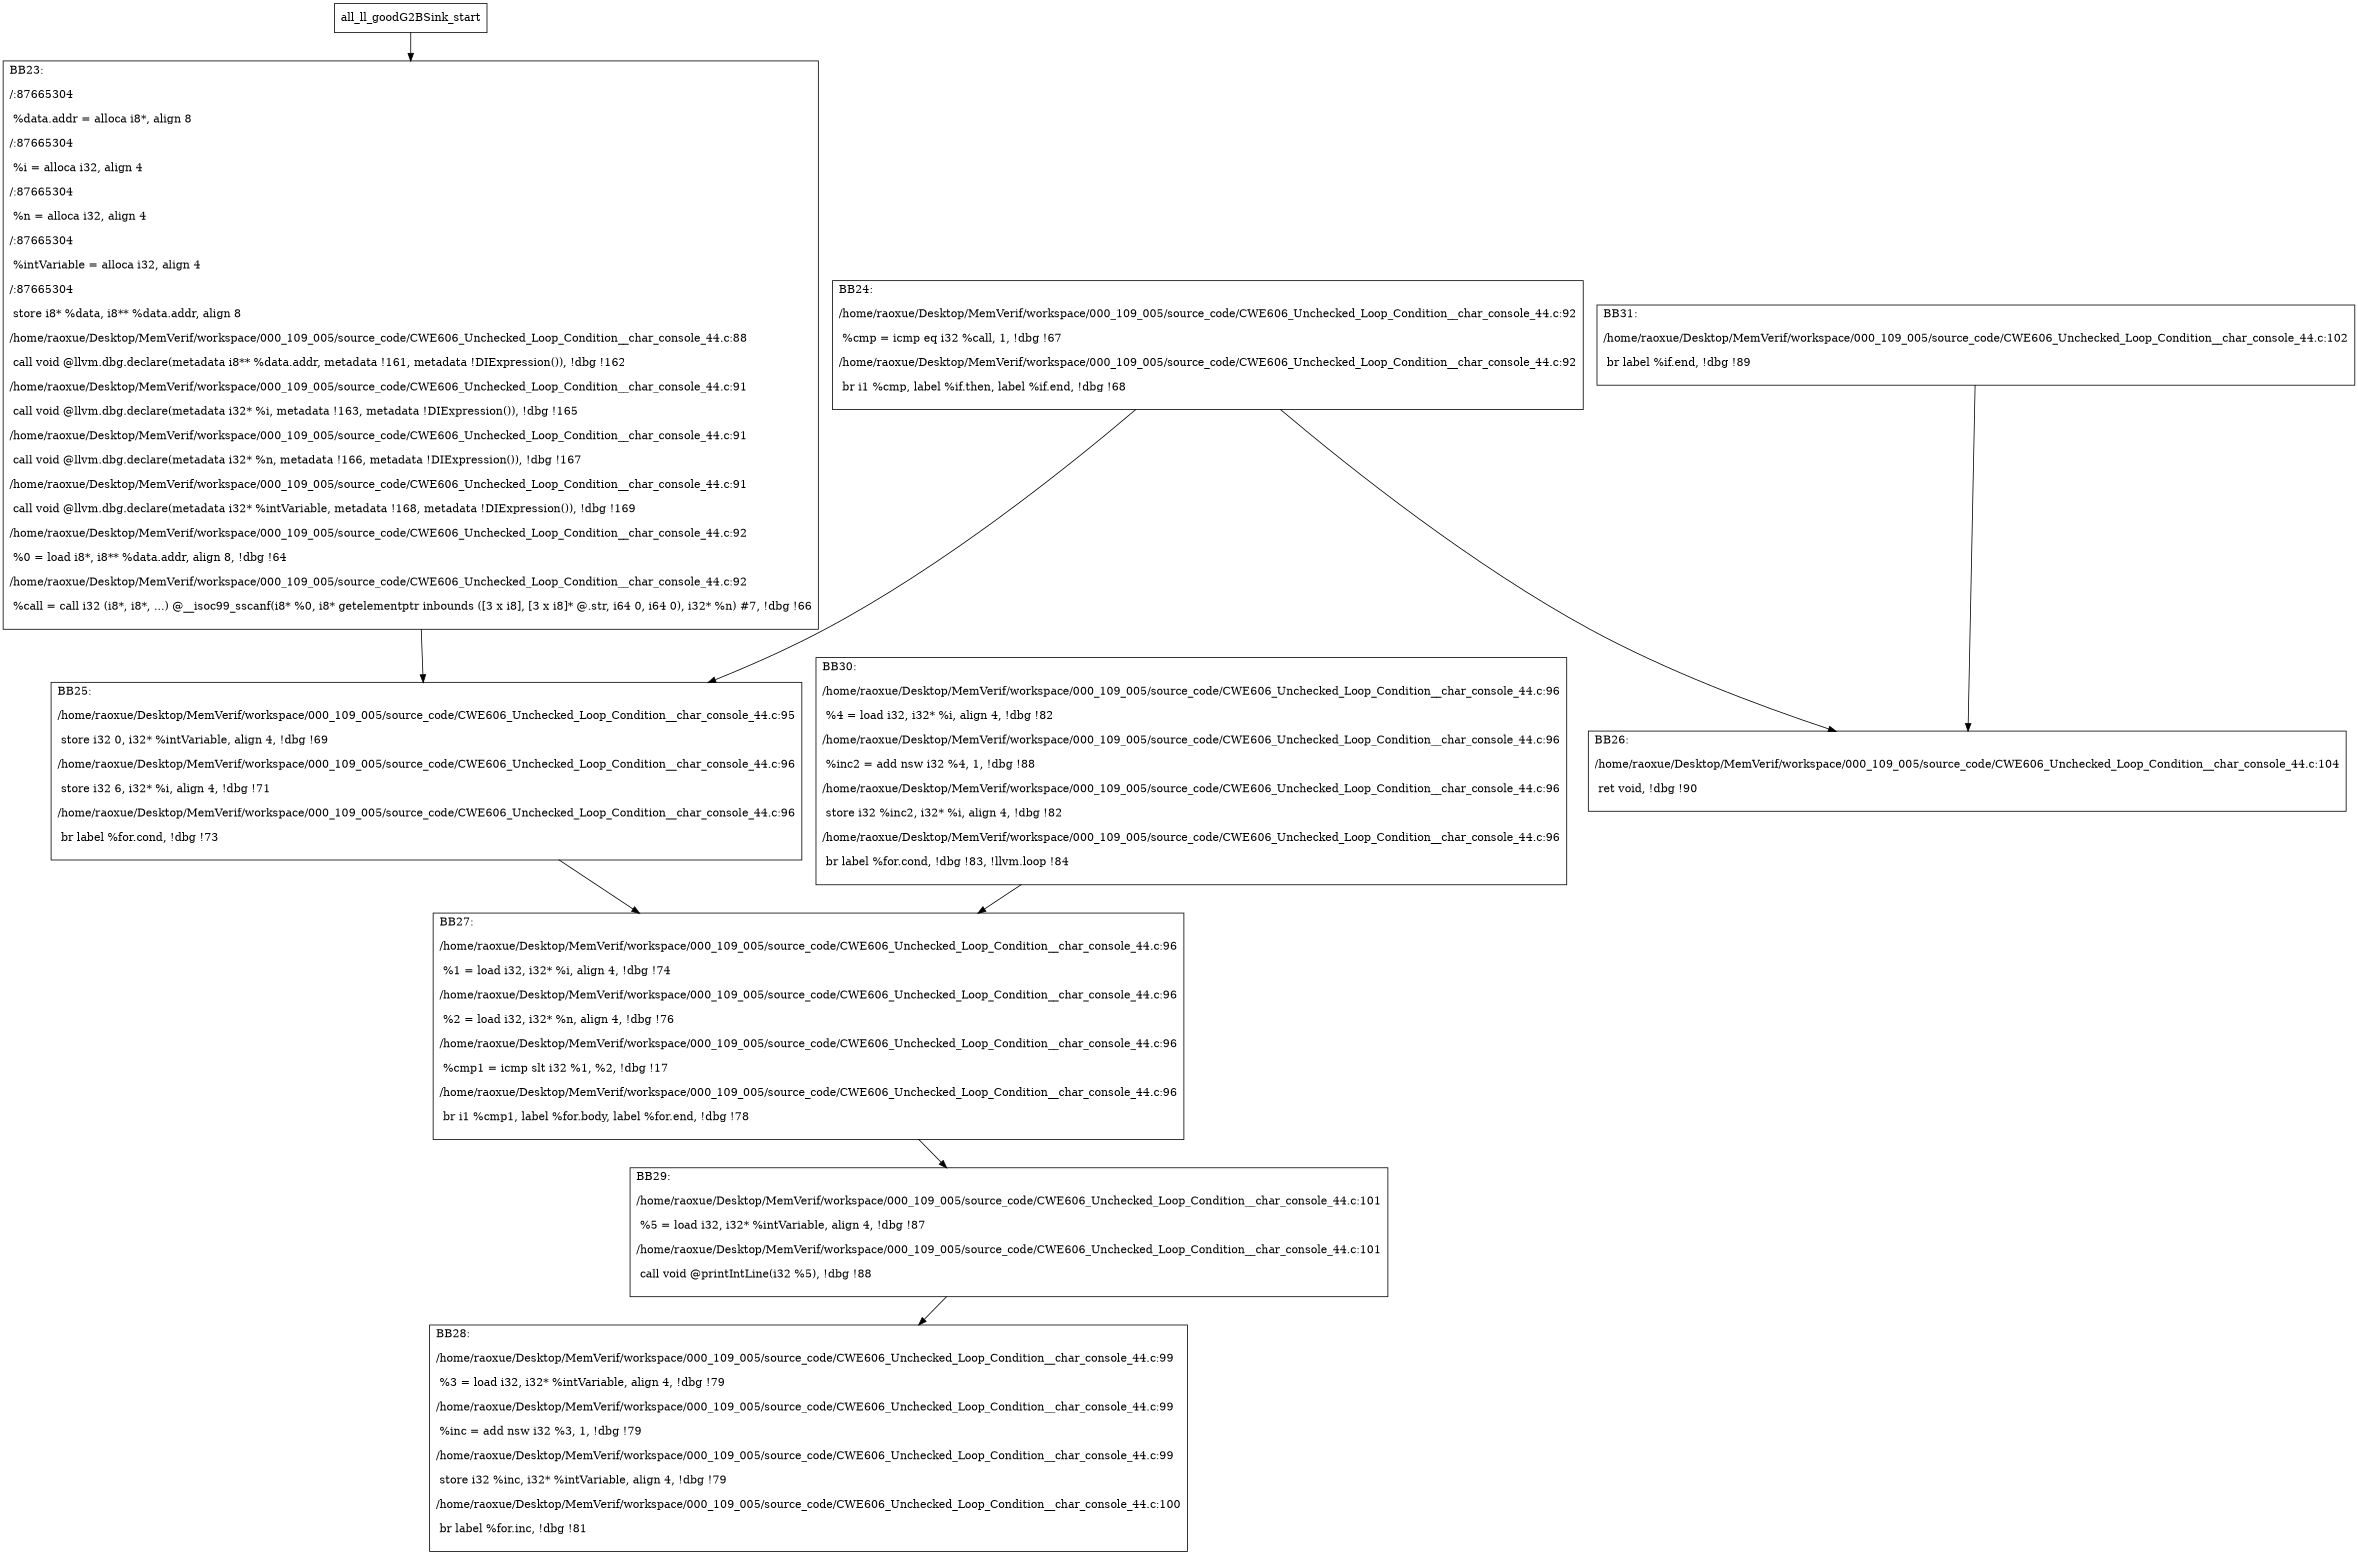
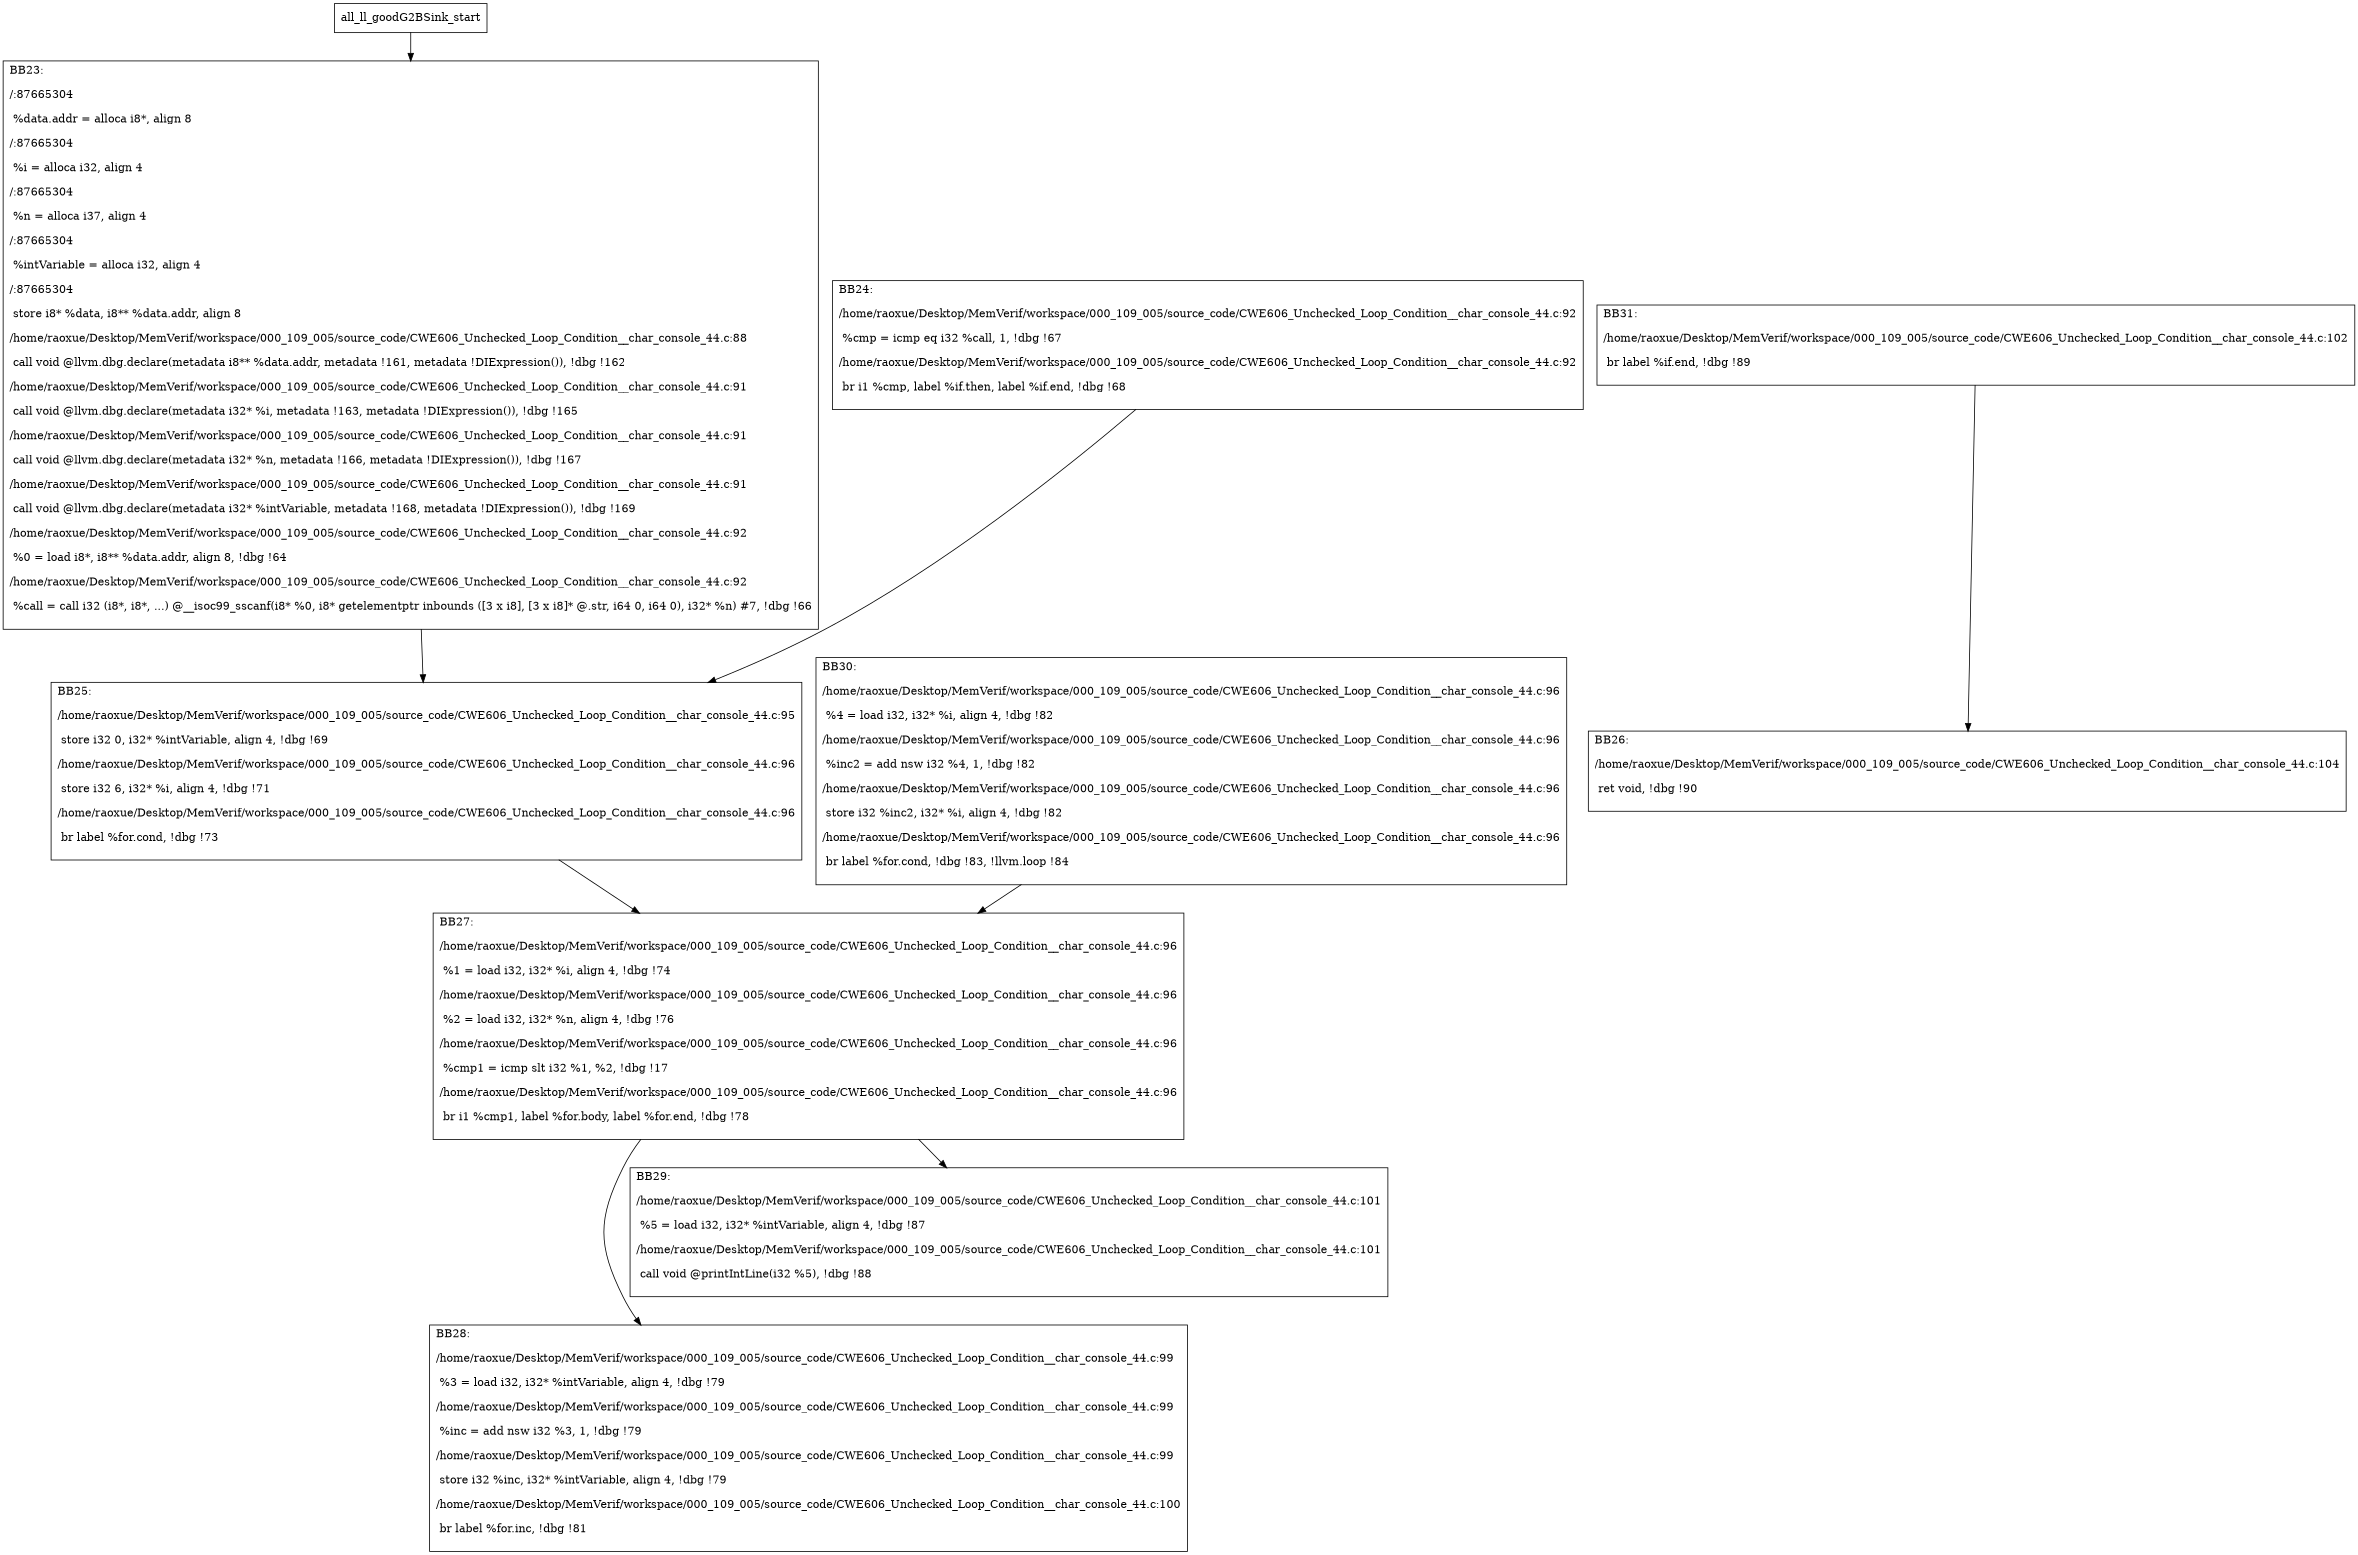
node "BB23:": text "%n = alloca i32, align 4" -> "%n = alloca i37, align 4"
edge "BB24:" -> "BB26:": removed
node "BB30:": text "%inc2 = add nsw i32 %4, 1, !dbg !88" -> "%inc2 = add nsw i32 %4, 1, !dbg !82"
edge "BB29:" -> "BB28:": now "BB27:" -> "BB28:"
